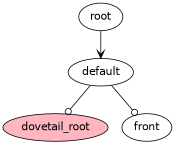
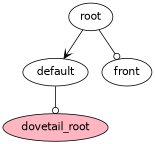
edge "default" -> "front": now "root" -> "front"
